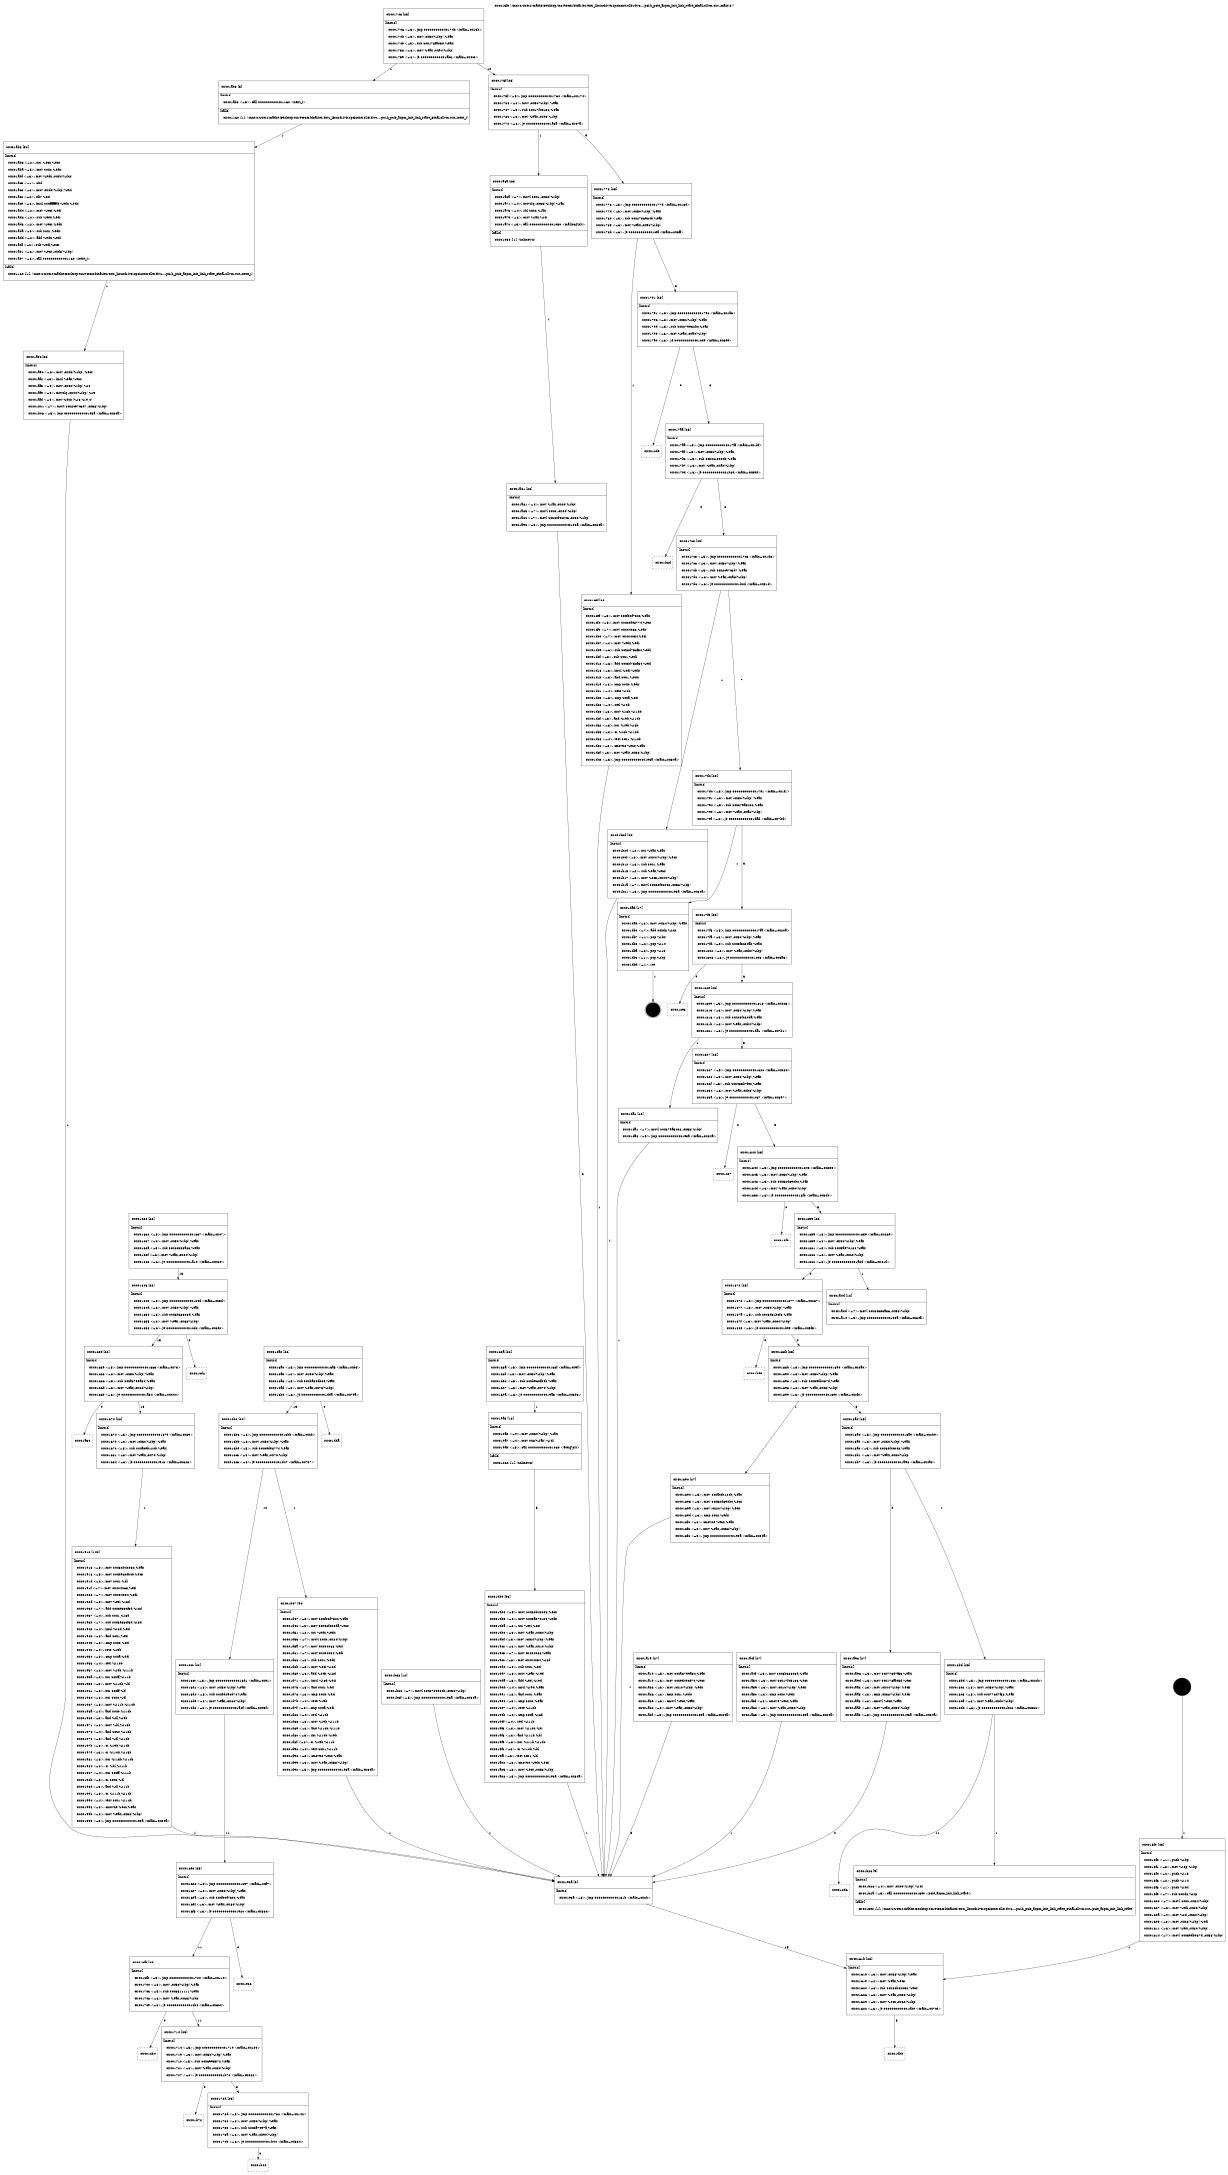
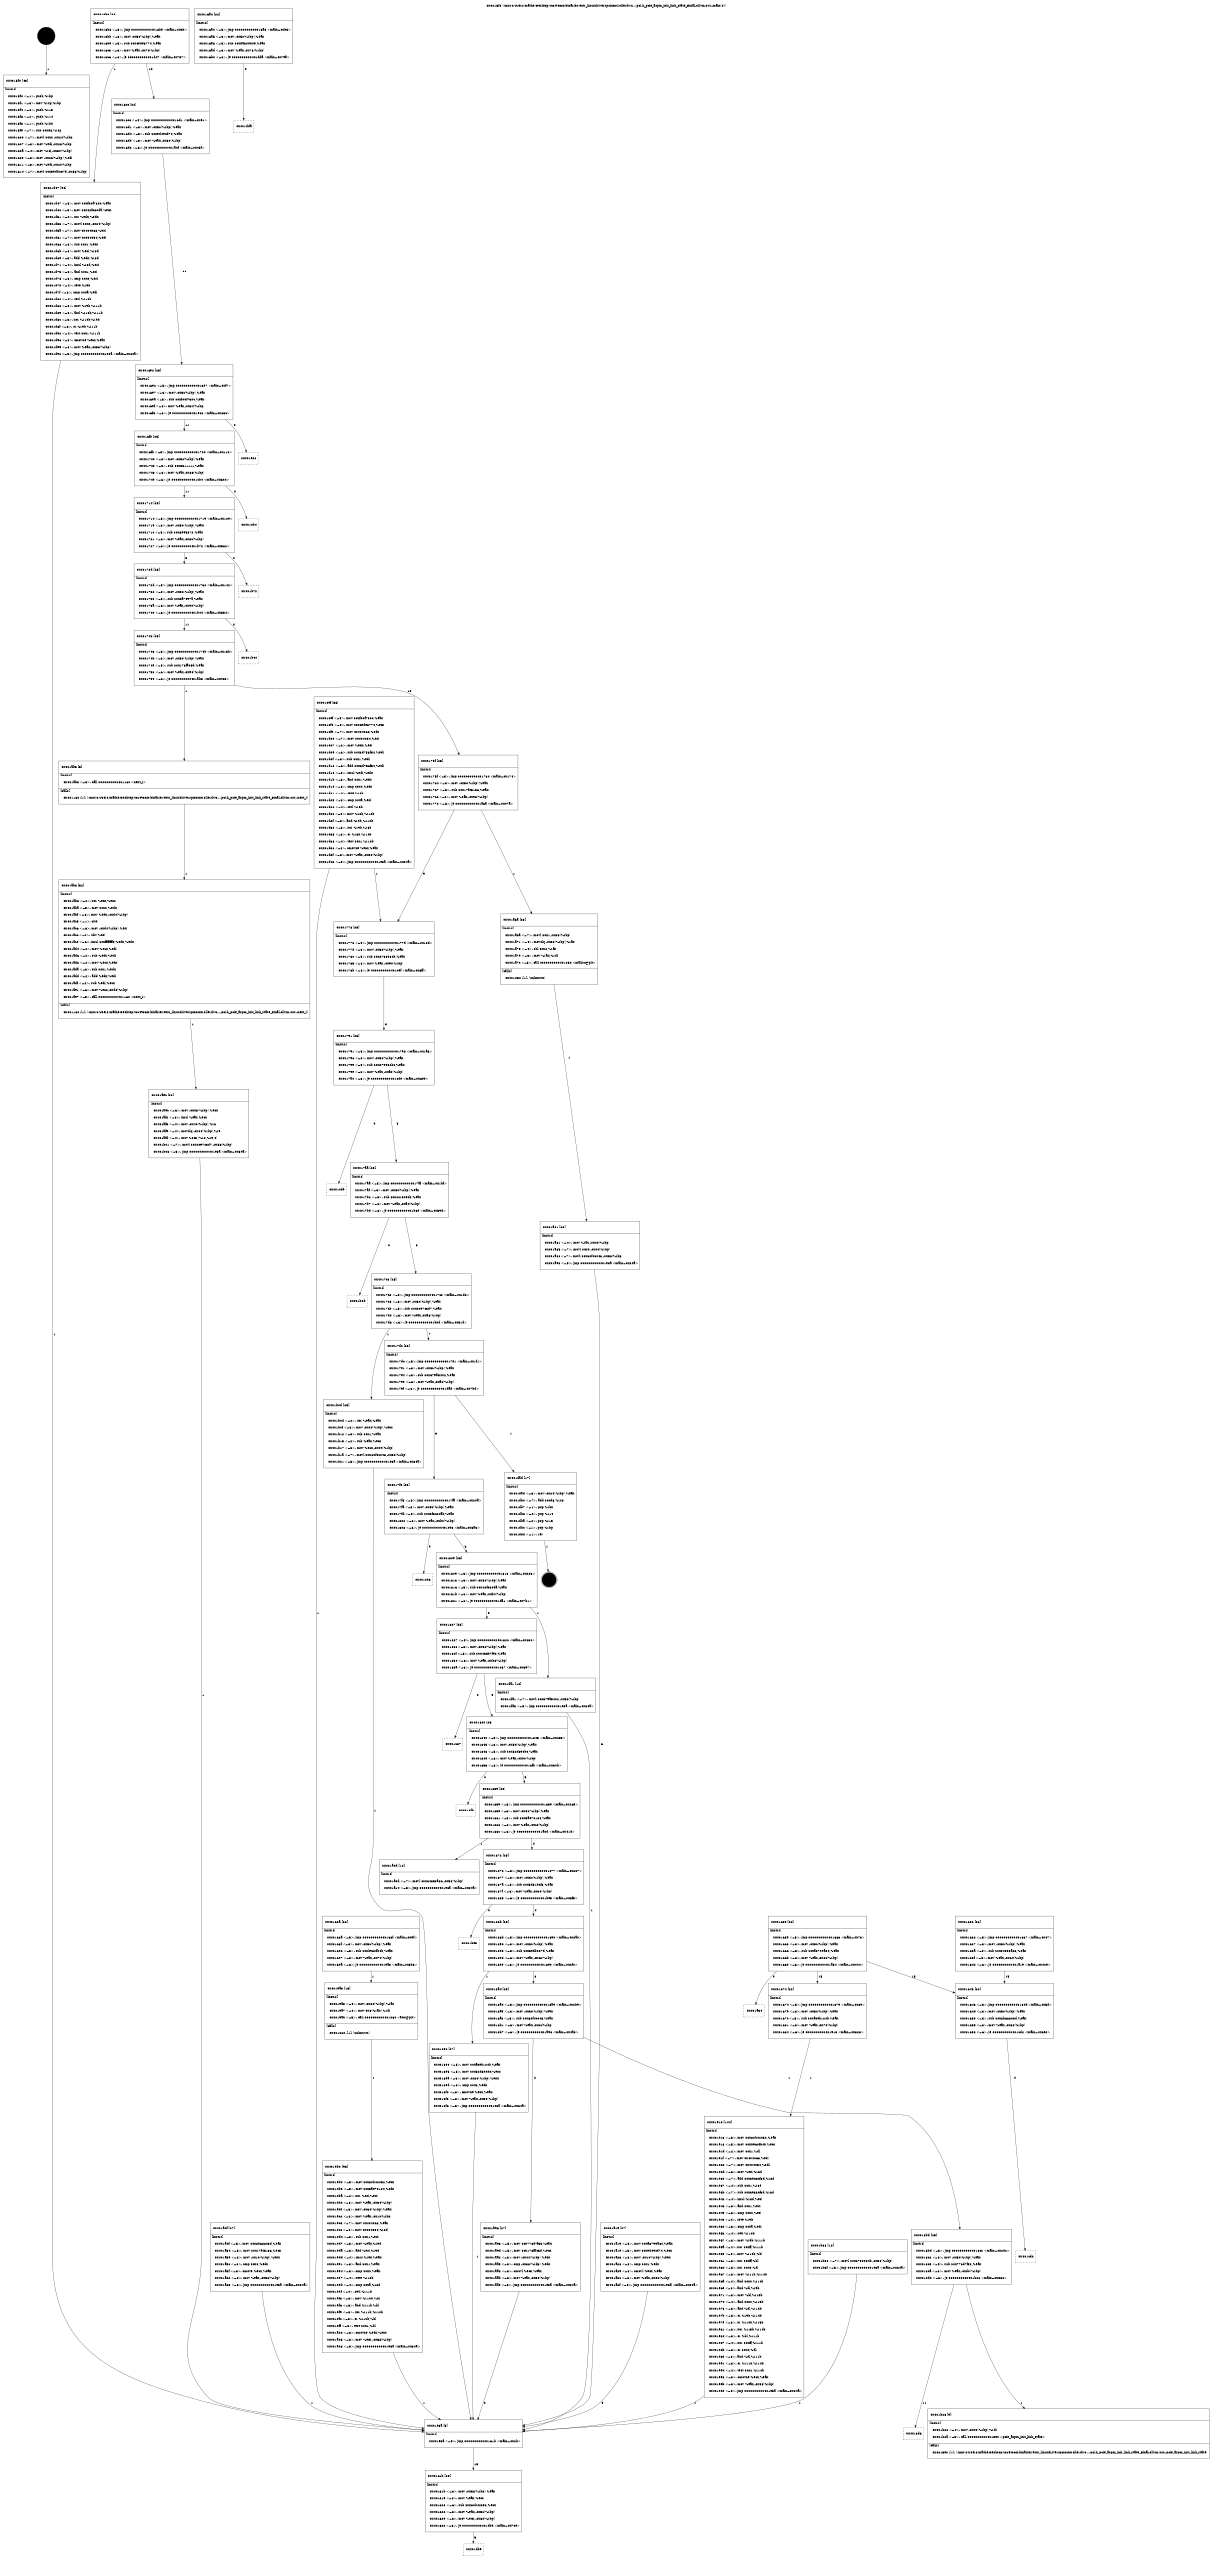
edge "0x401778 [25]" -> "0x401cef [88]": reversed
edge "0x40172d [25]" -> "0x401746 [25]": added, label "11"
edge "0x401648 [22]" -> "0x40165e [22]": reversed
edge "0x4016a0 [22]" -> "0x4016b6 [22]": removed, label "13"
edge "0x4019a3 [13]" -> "0x4019b0 [93]": label " 5" -> " 1"
edge "0x4015f0 [43]" -> "0x40161b [23]": removed, label "1"
